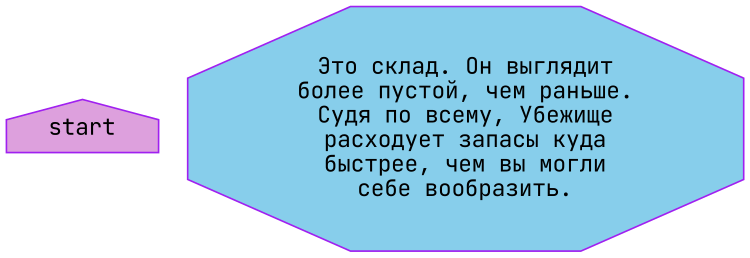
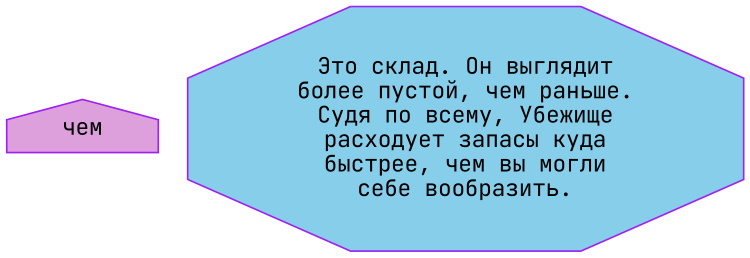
node "start": label "start" -> "чем"
